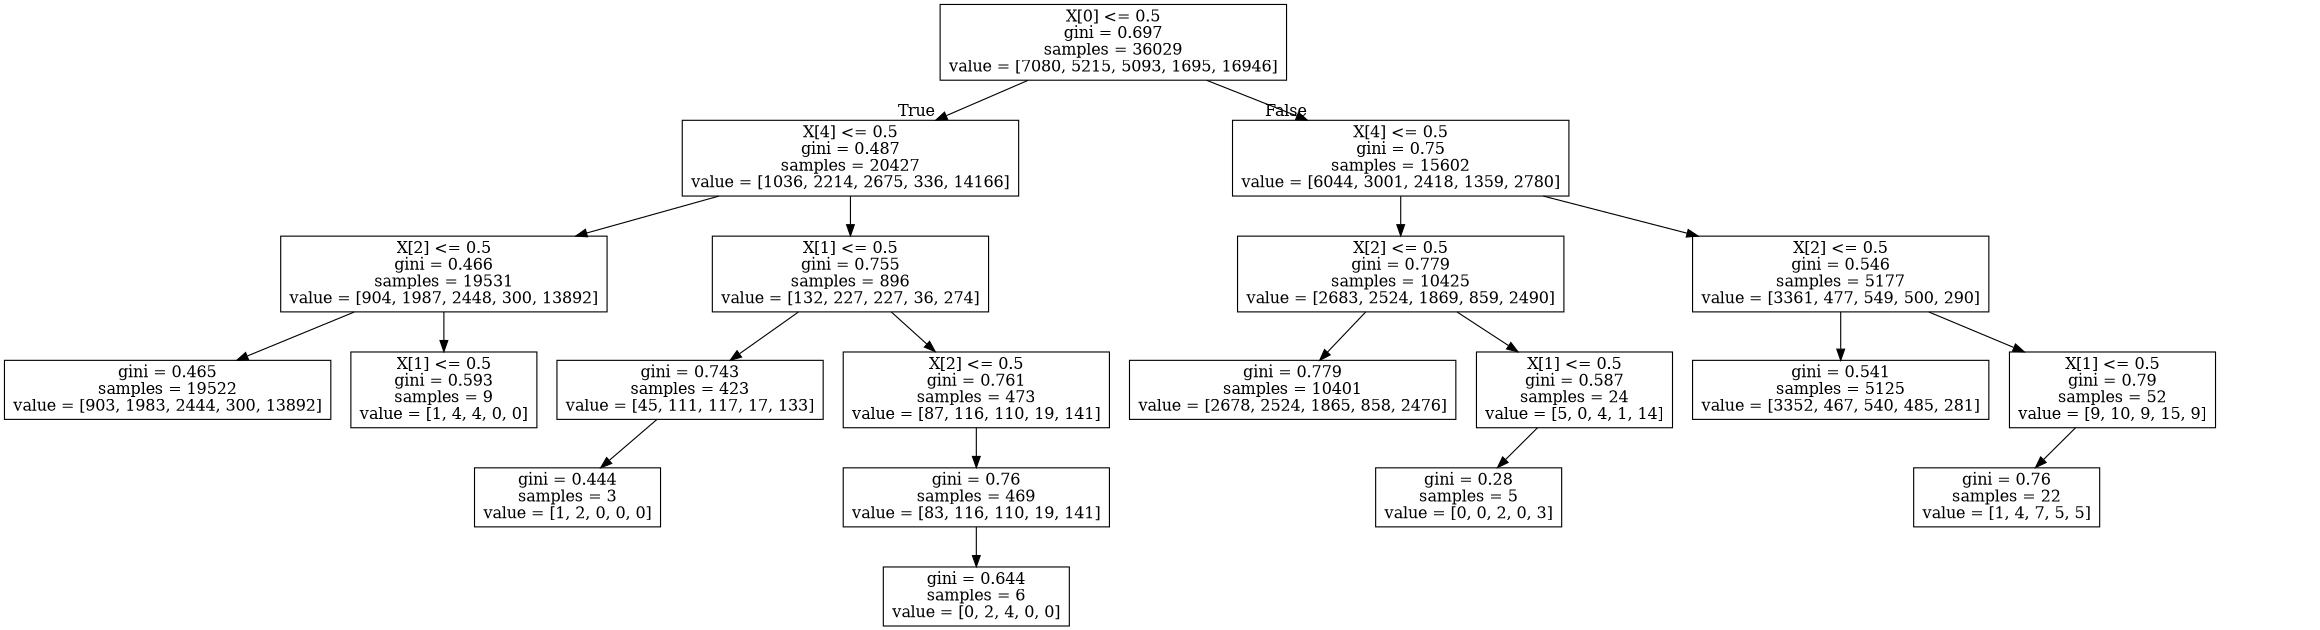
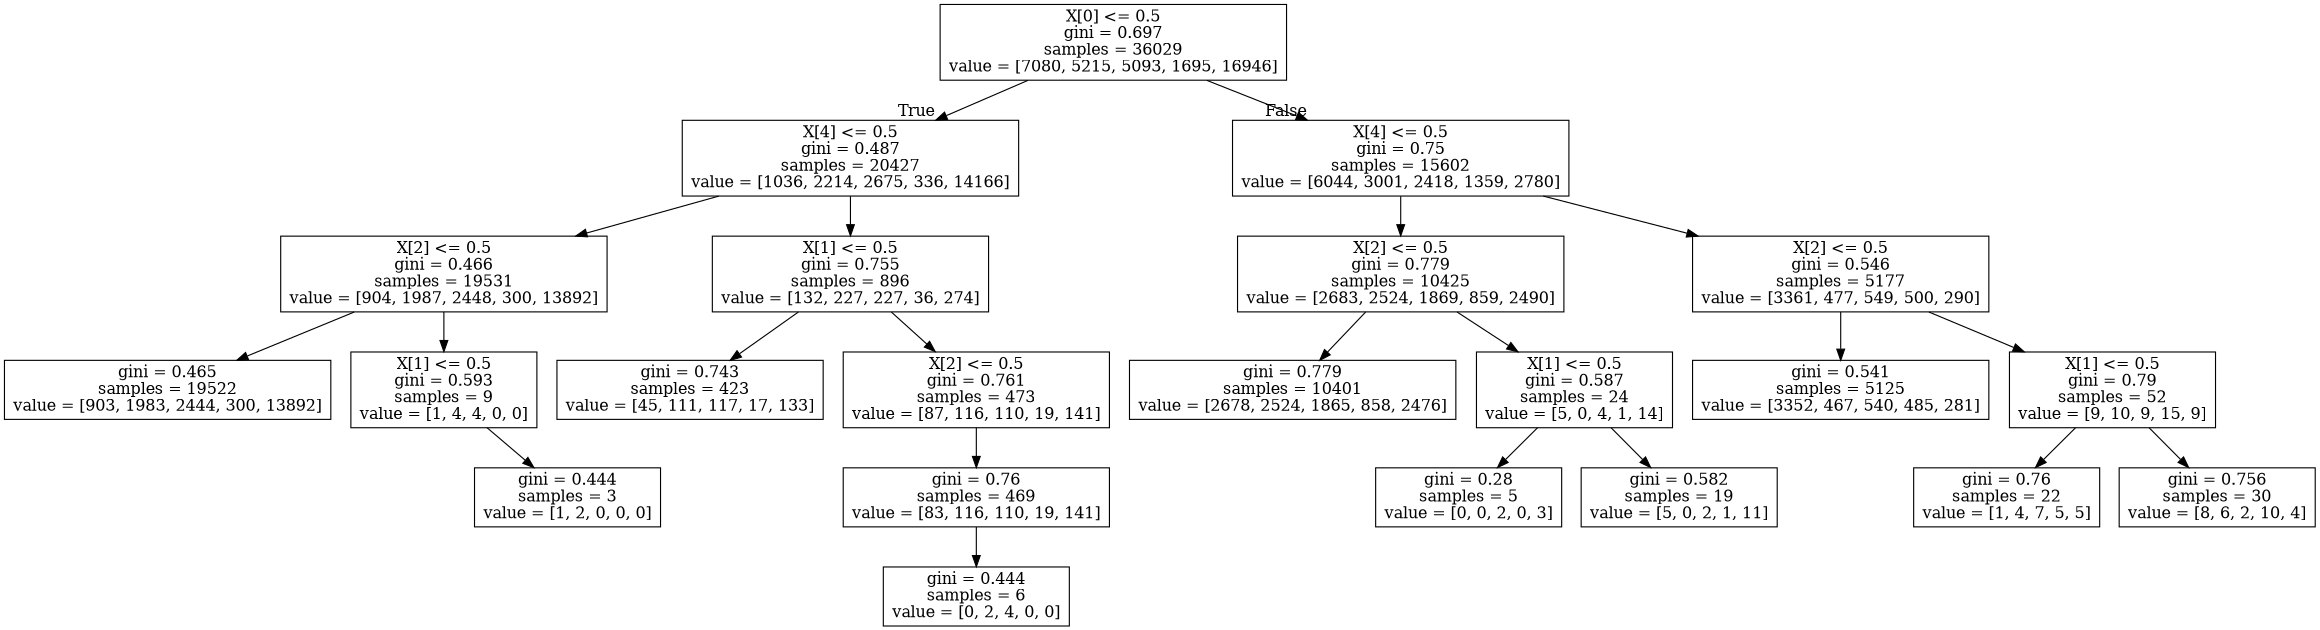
edge "gini = 0.743 samples = 423 value = [45, 111, 117, 17, 133]" -> "gini = 0.444 samples = 3 value = [1, 2, 0, 0, 0]": now "X[1] <= 0.5 gini = 0.593 samples = 9 value = [1, 4, 4, 0, 0]" -> "gini = 0.444 samples = 3 value = [1, 2, 0, 0, 0]"
node "gini = 0.582 samples = 19 value = [5, 0, 2, 1, 11]": added
node "gini = 0.756 samples = 30 value = [8, 6, 2, 10, 4]": added
node "gini = 0.644 samples = 6 value = [0, 2, 4, 0, 0]": label "gini = 0.644 samples = 6 value = [0, 2, 4, 0, 0]" -> "gini = 0.444 samples = 6 value = [0, 2, 4, 0, 0]"
